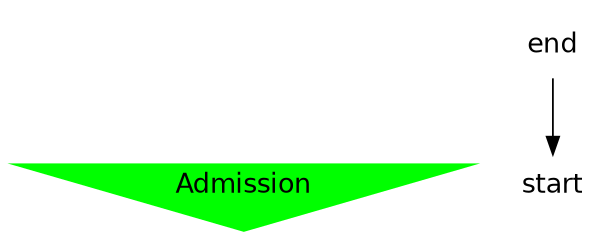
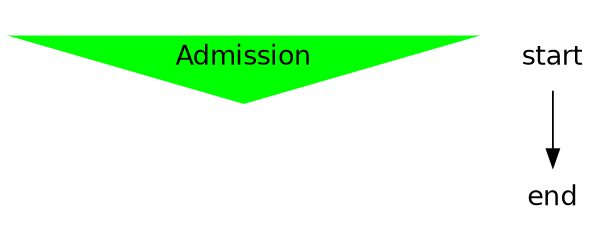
edge "end" -> "start": reversed
